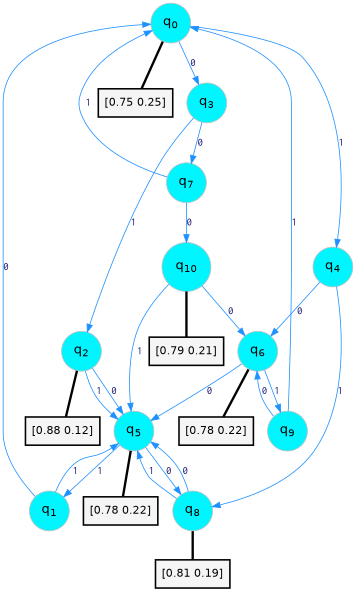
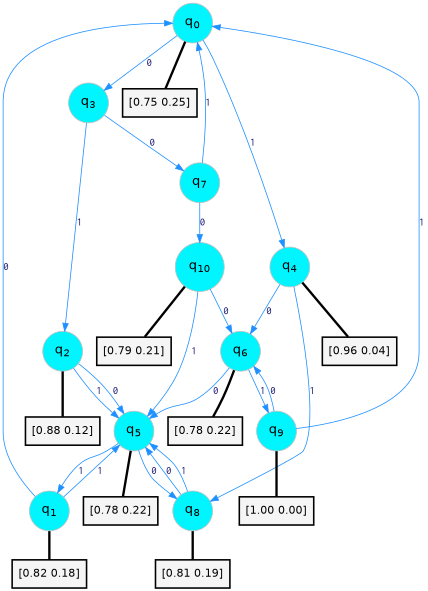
node "[0.96 0.04]": added
node "[1.00 0.00]": added
node "[0.82 0.18]": added
